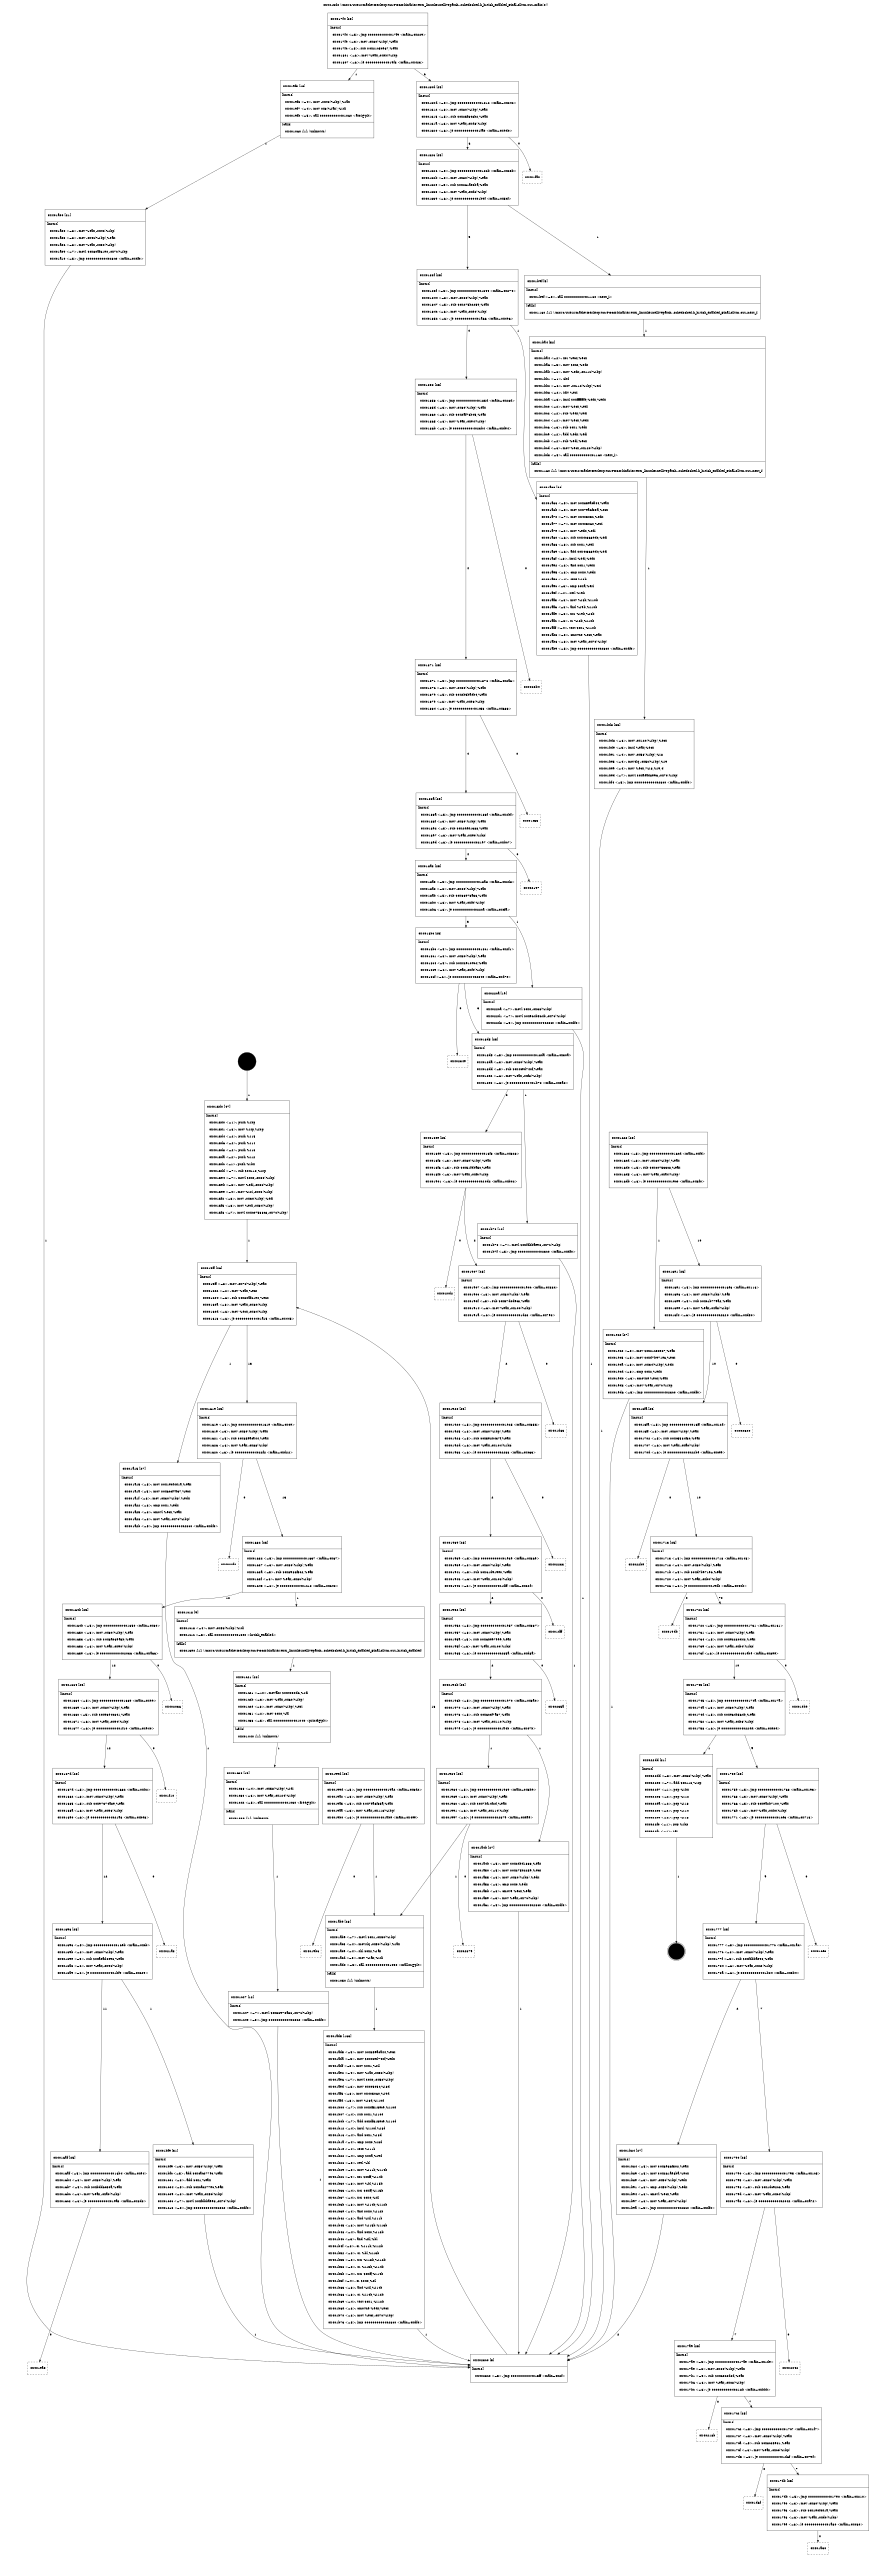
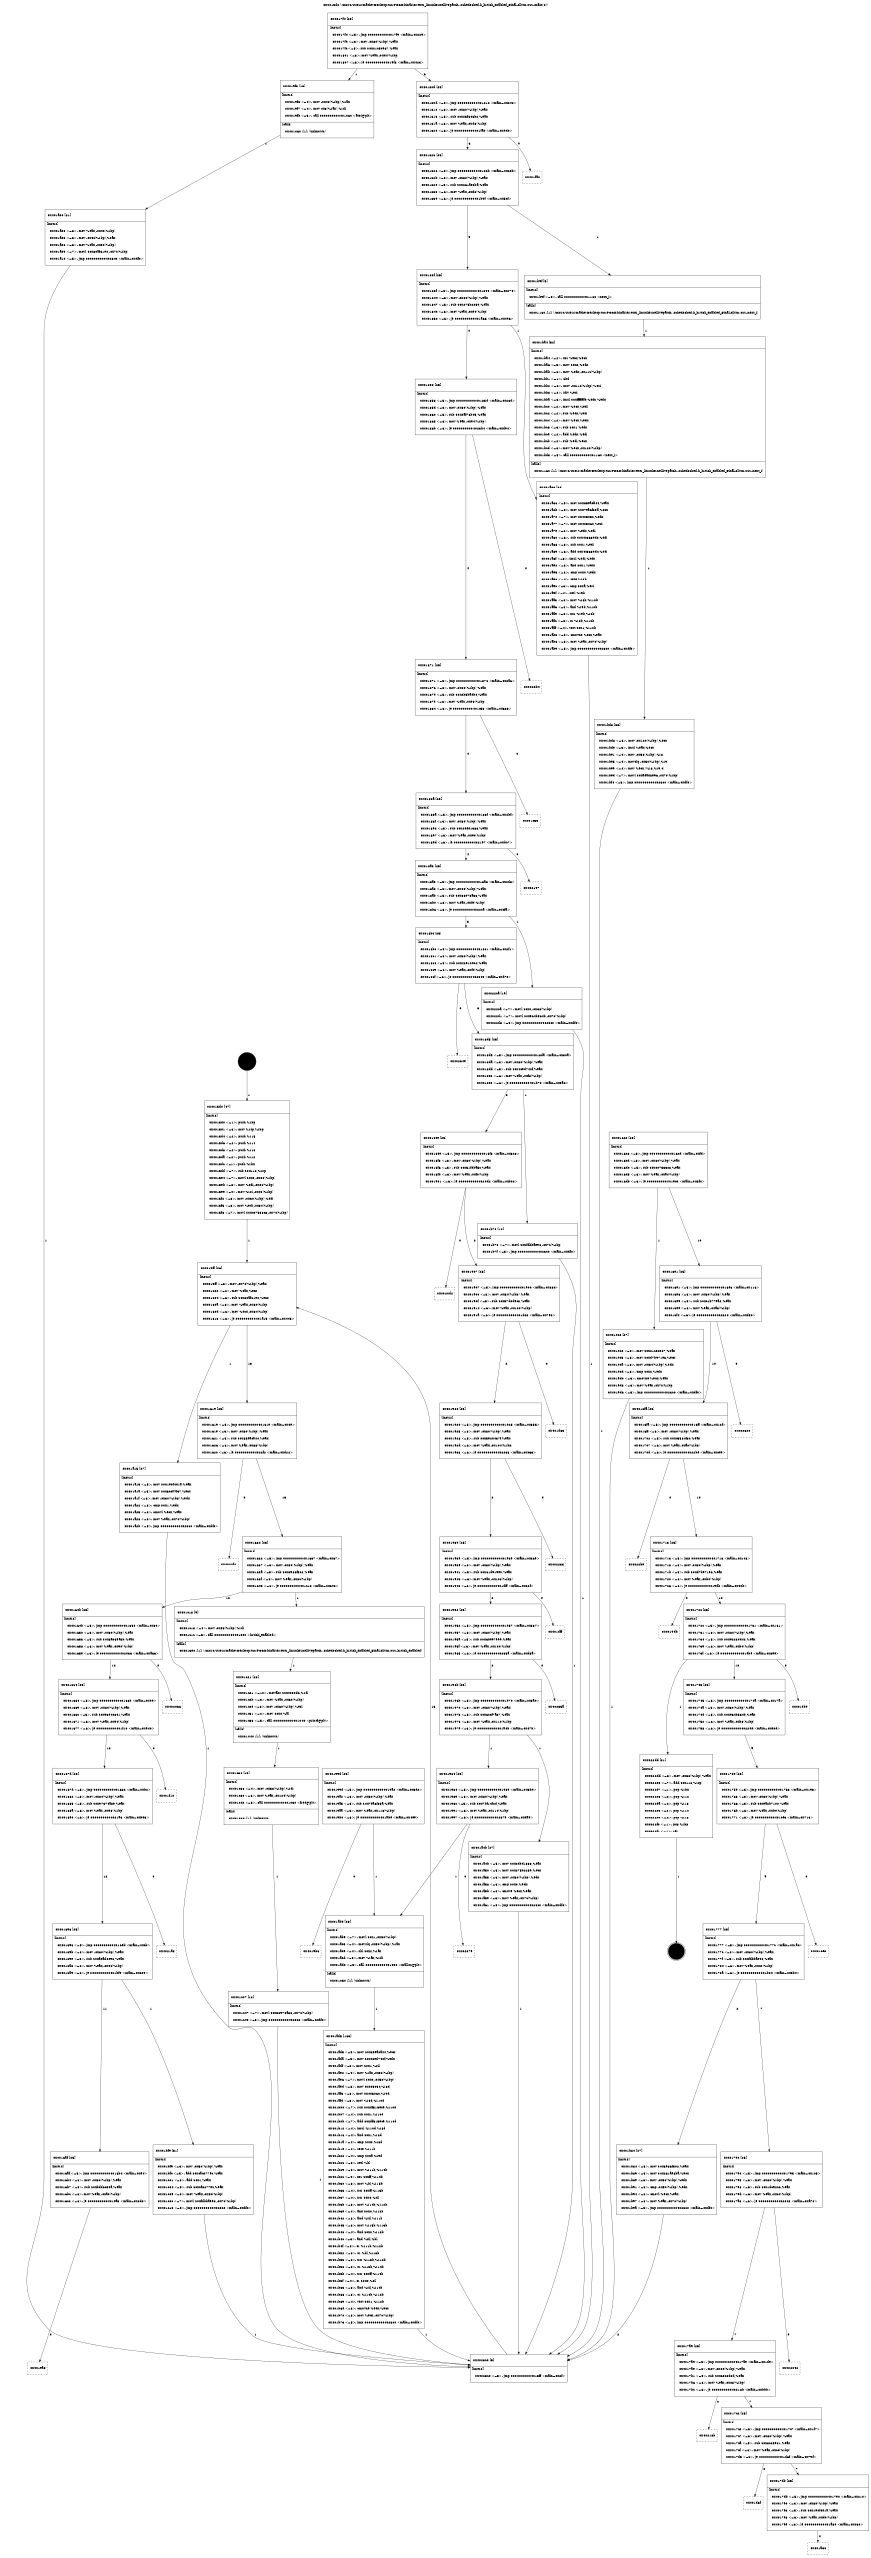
edge "0x401713 [25]" -> "0x40172c [25]": label " 70" -> " 10"
edge "0x401745 [25]" -> "0x4022dd [21]": now "0x40172c [25]" -> "0x4022dd [21]"
